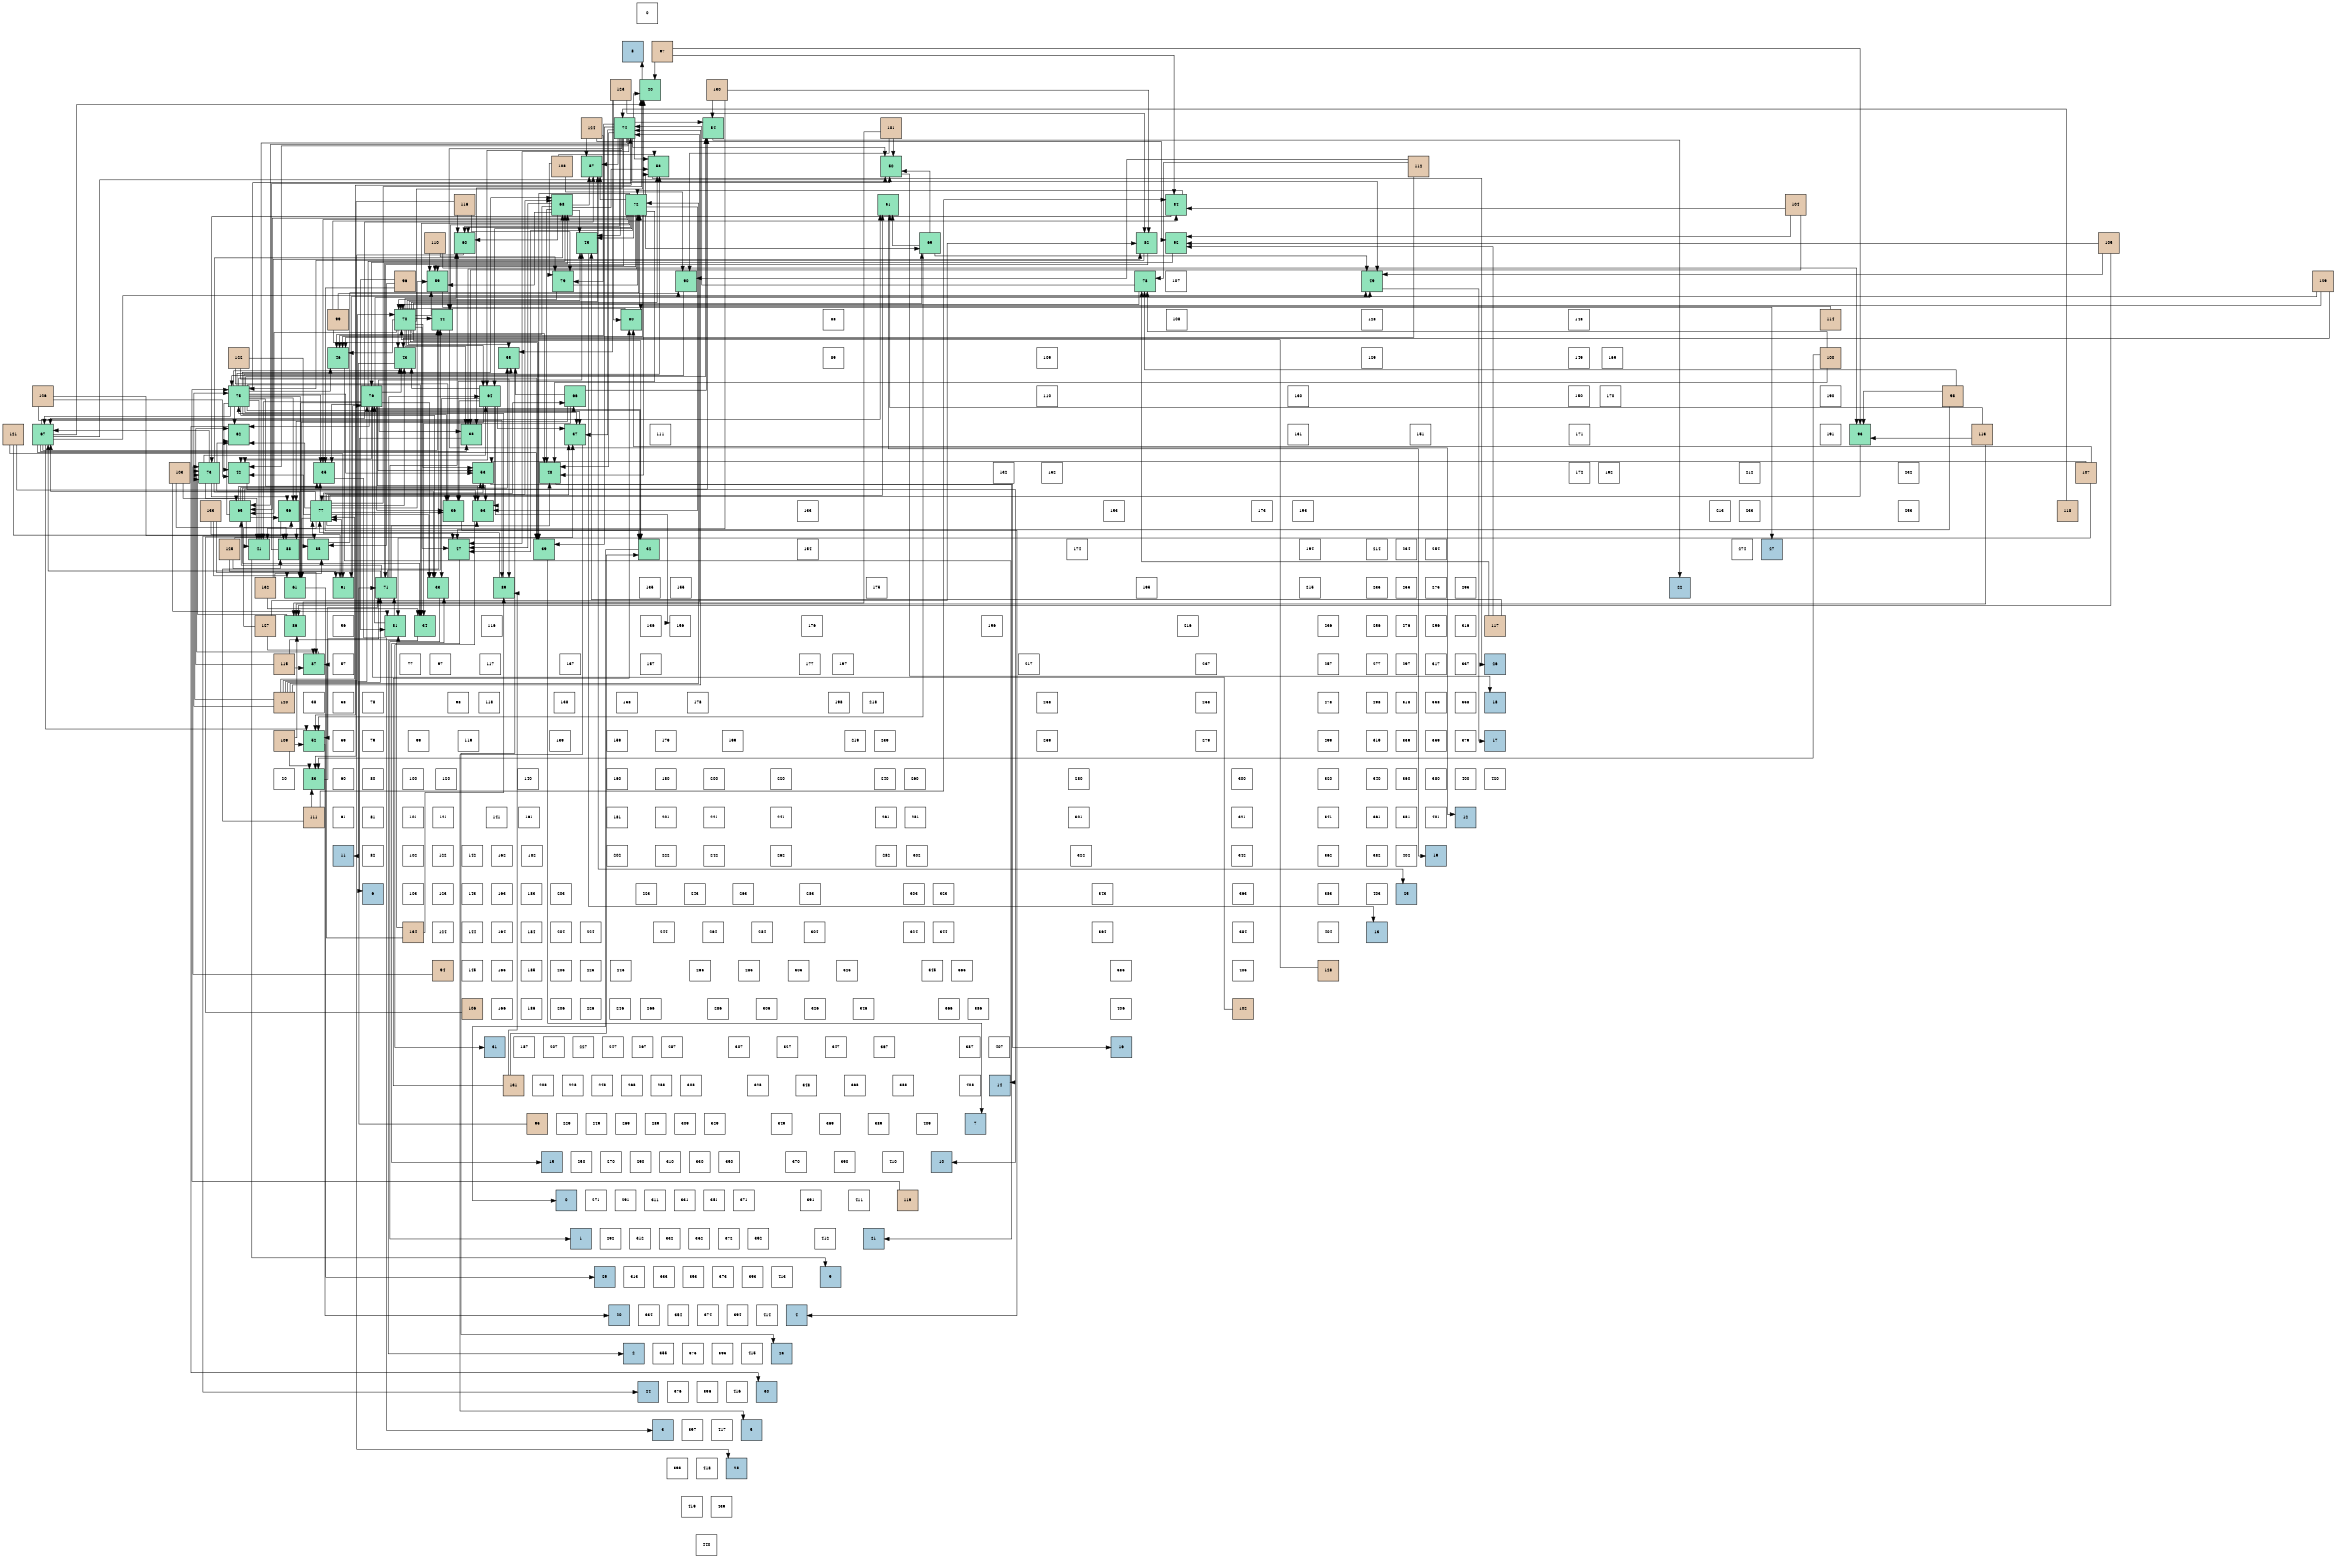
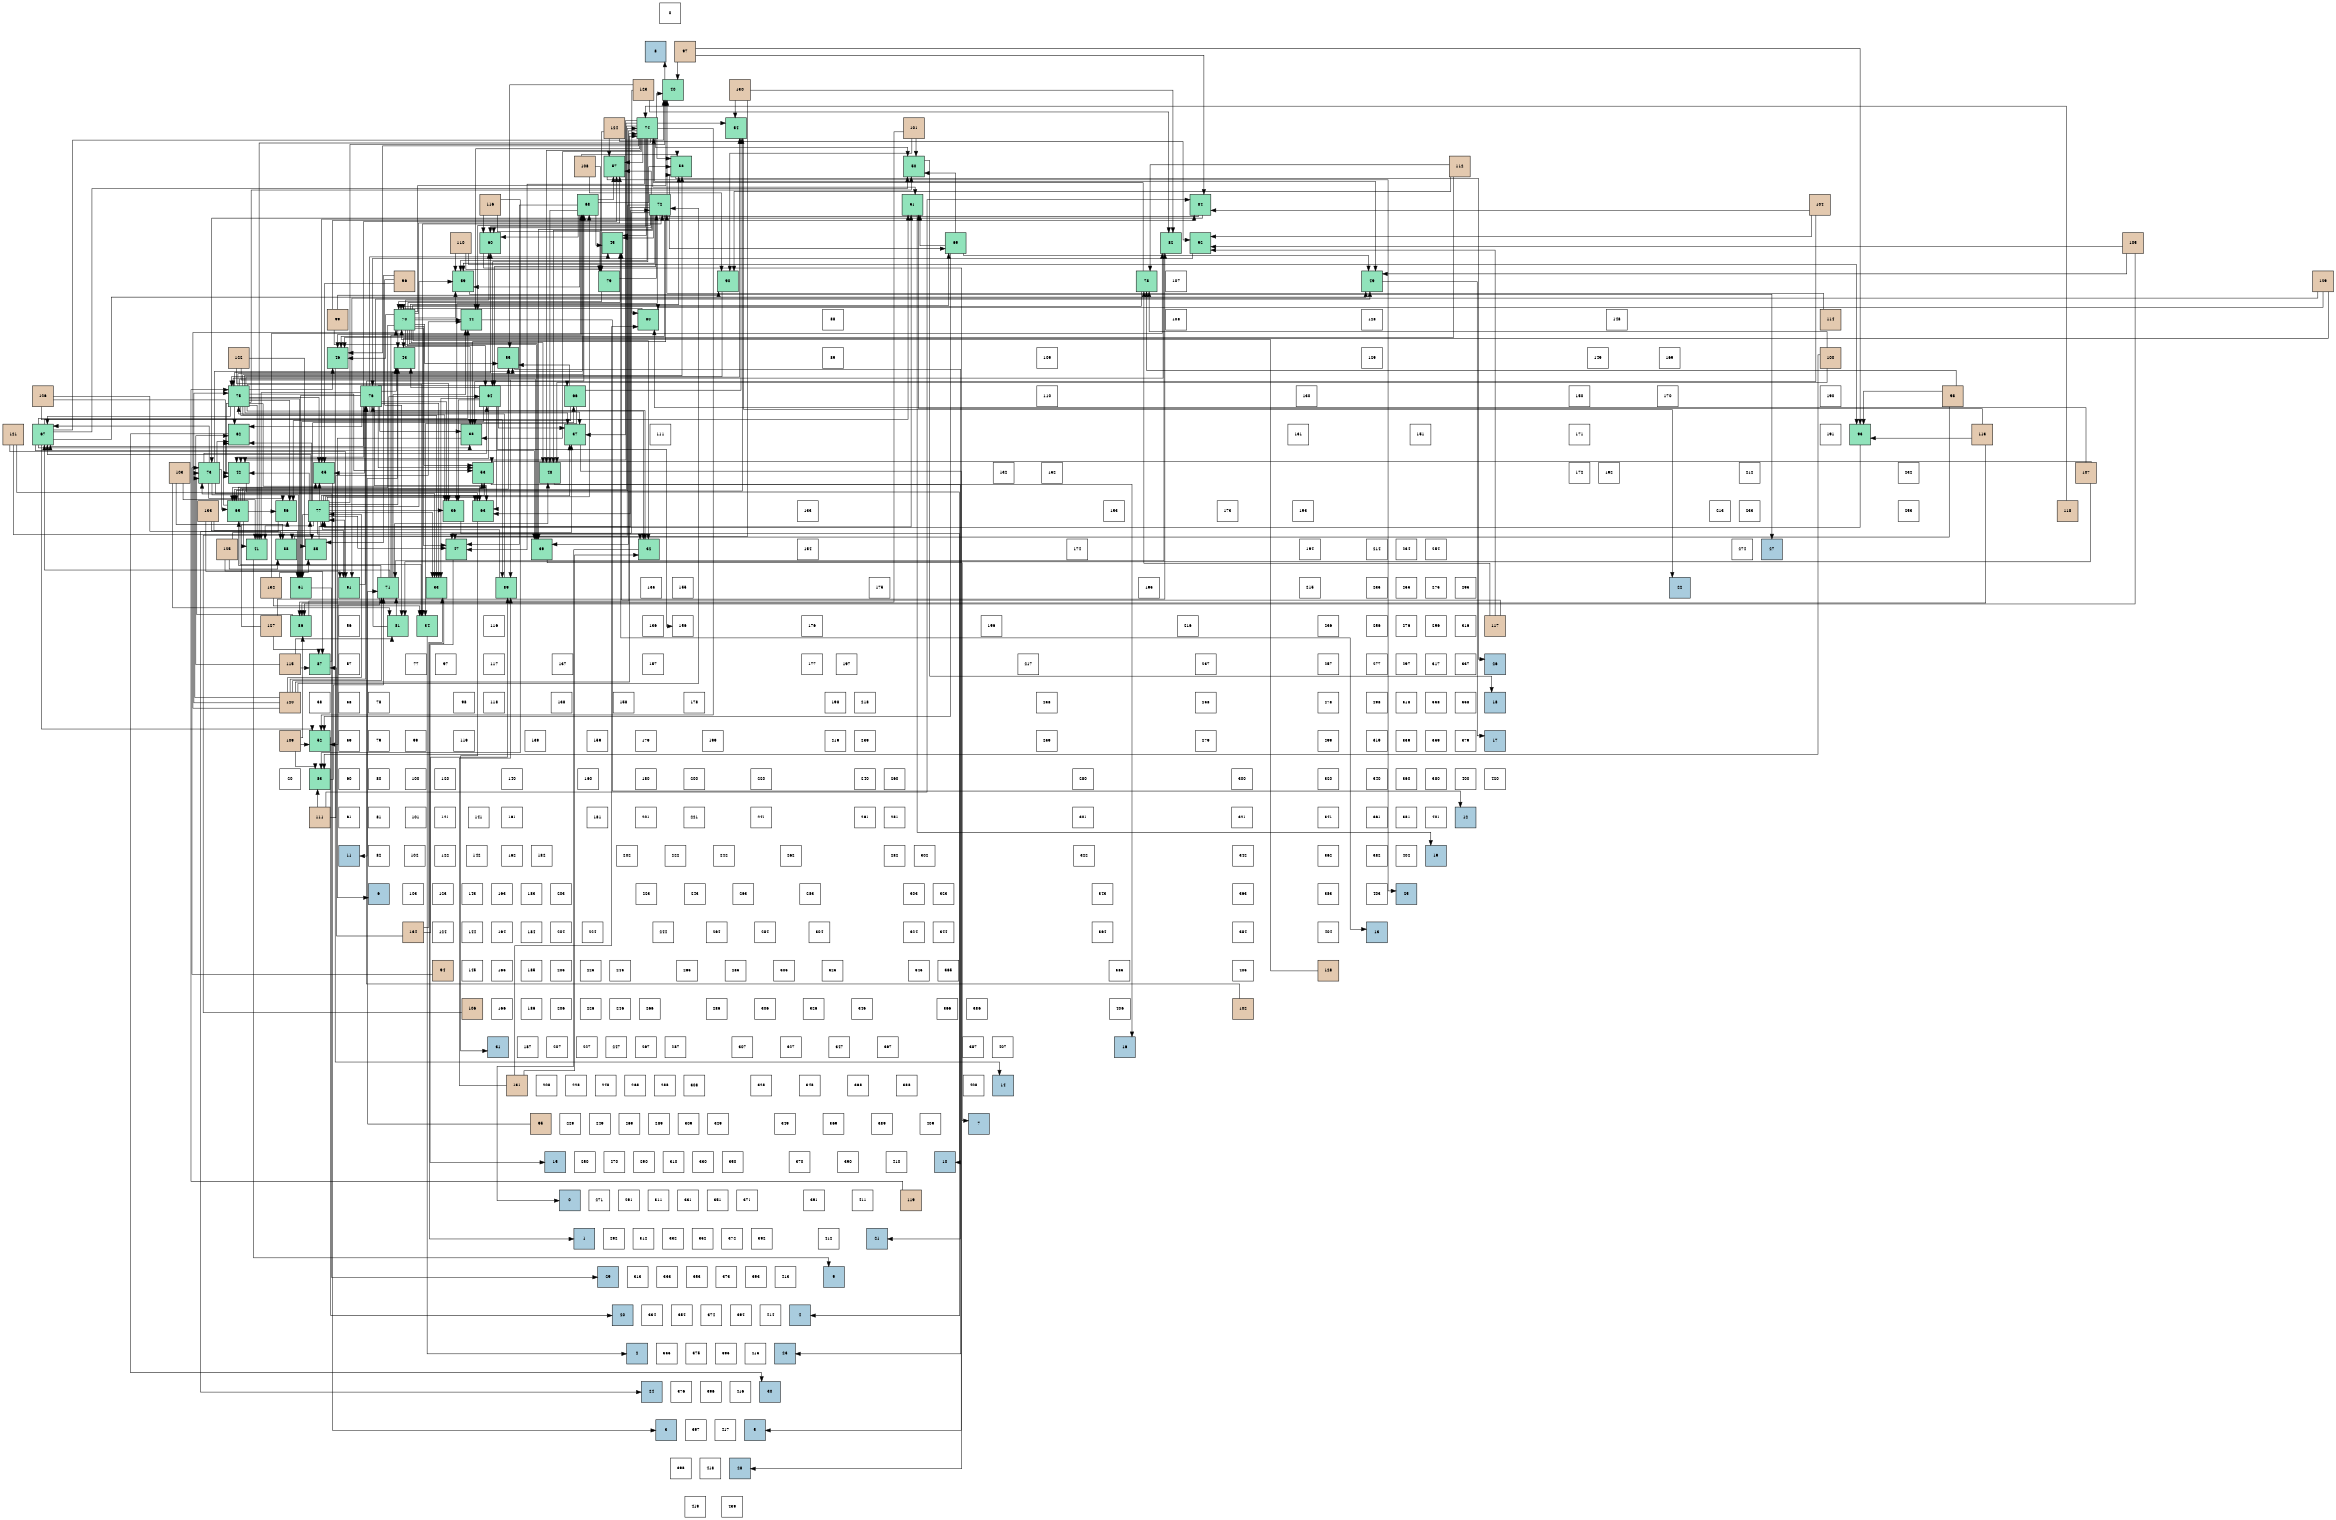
edge "74" -> "51": added
node "440": removed
